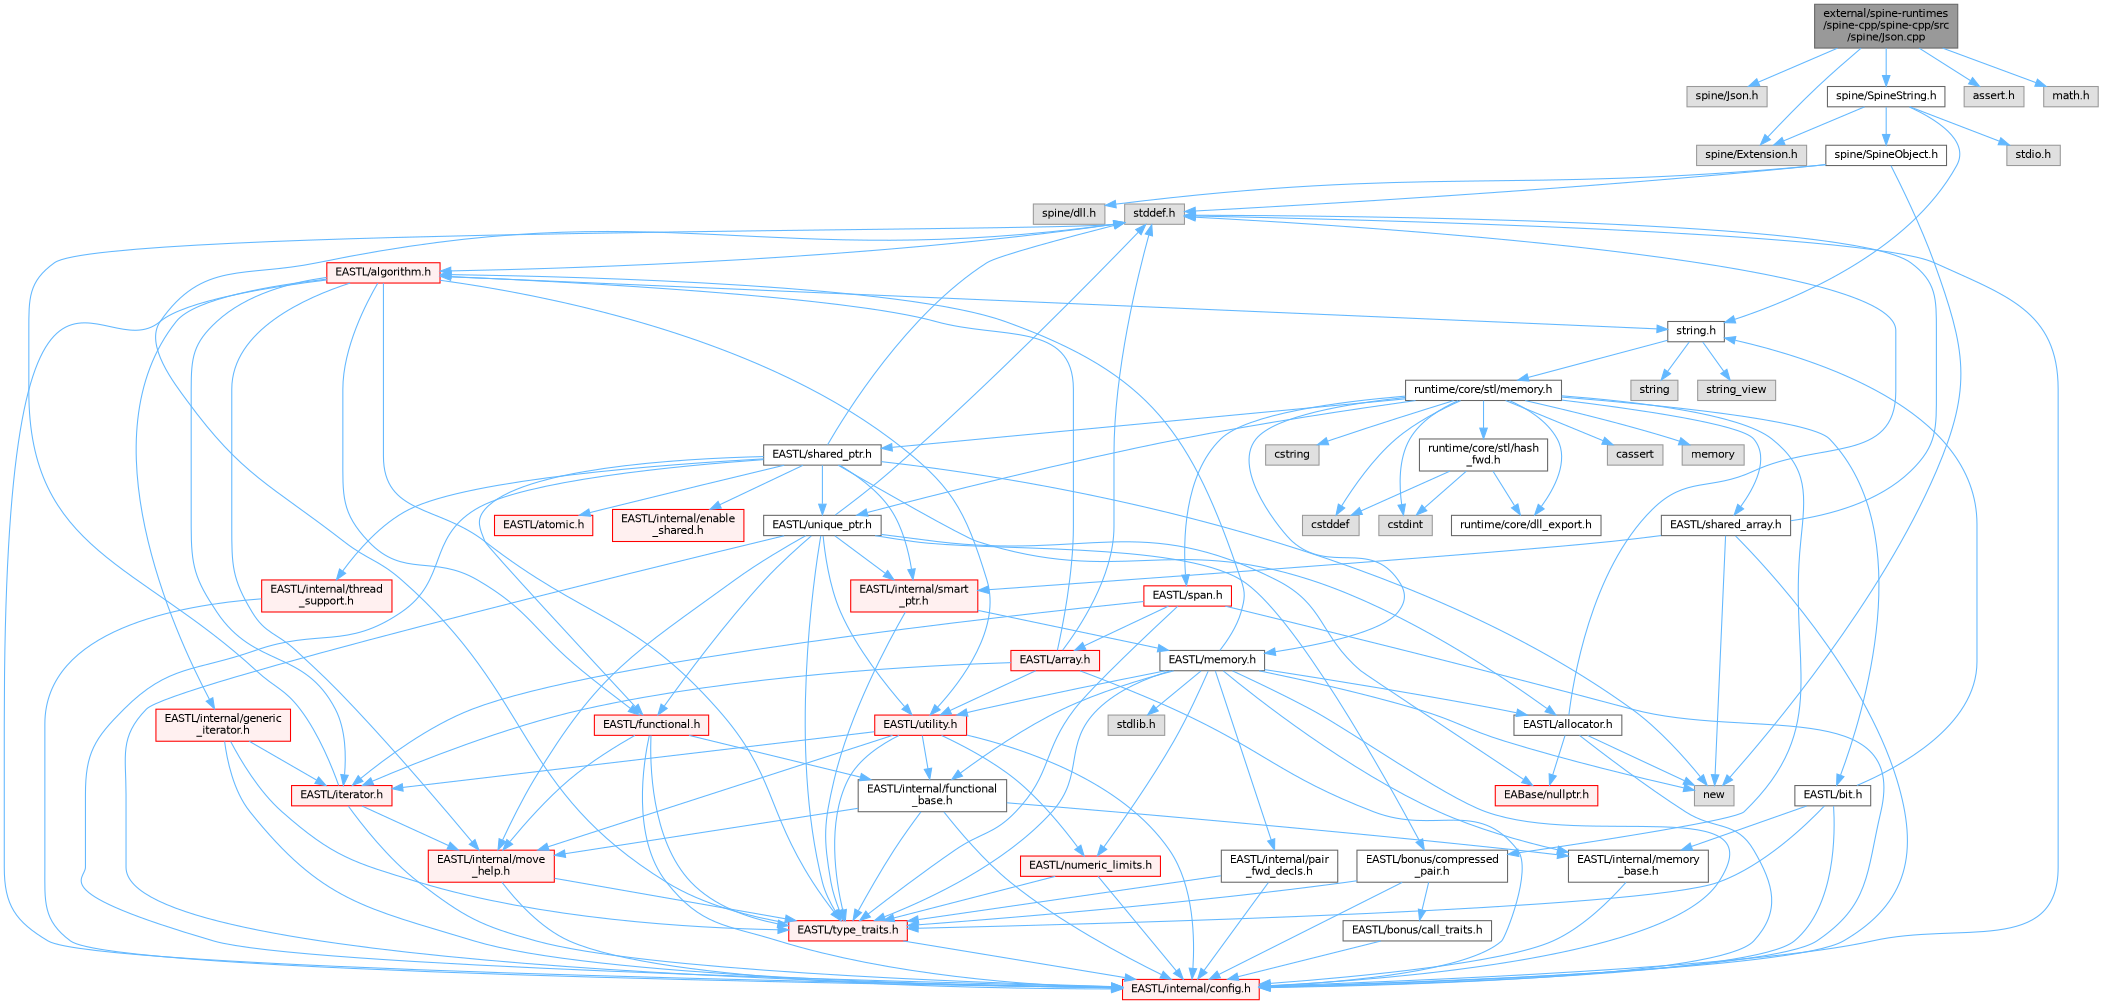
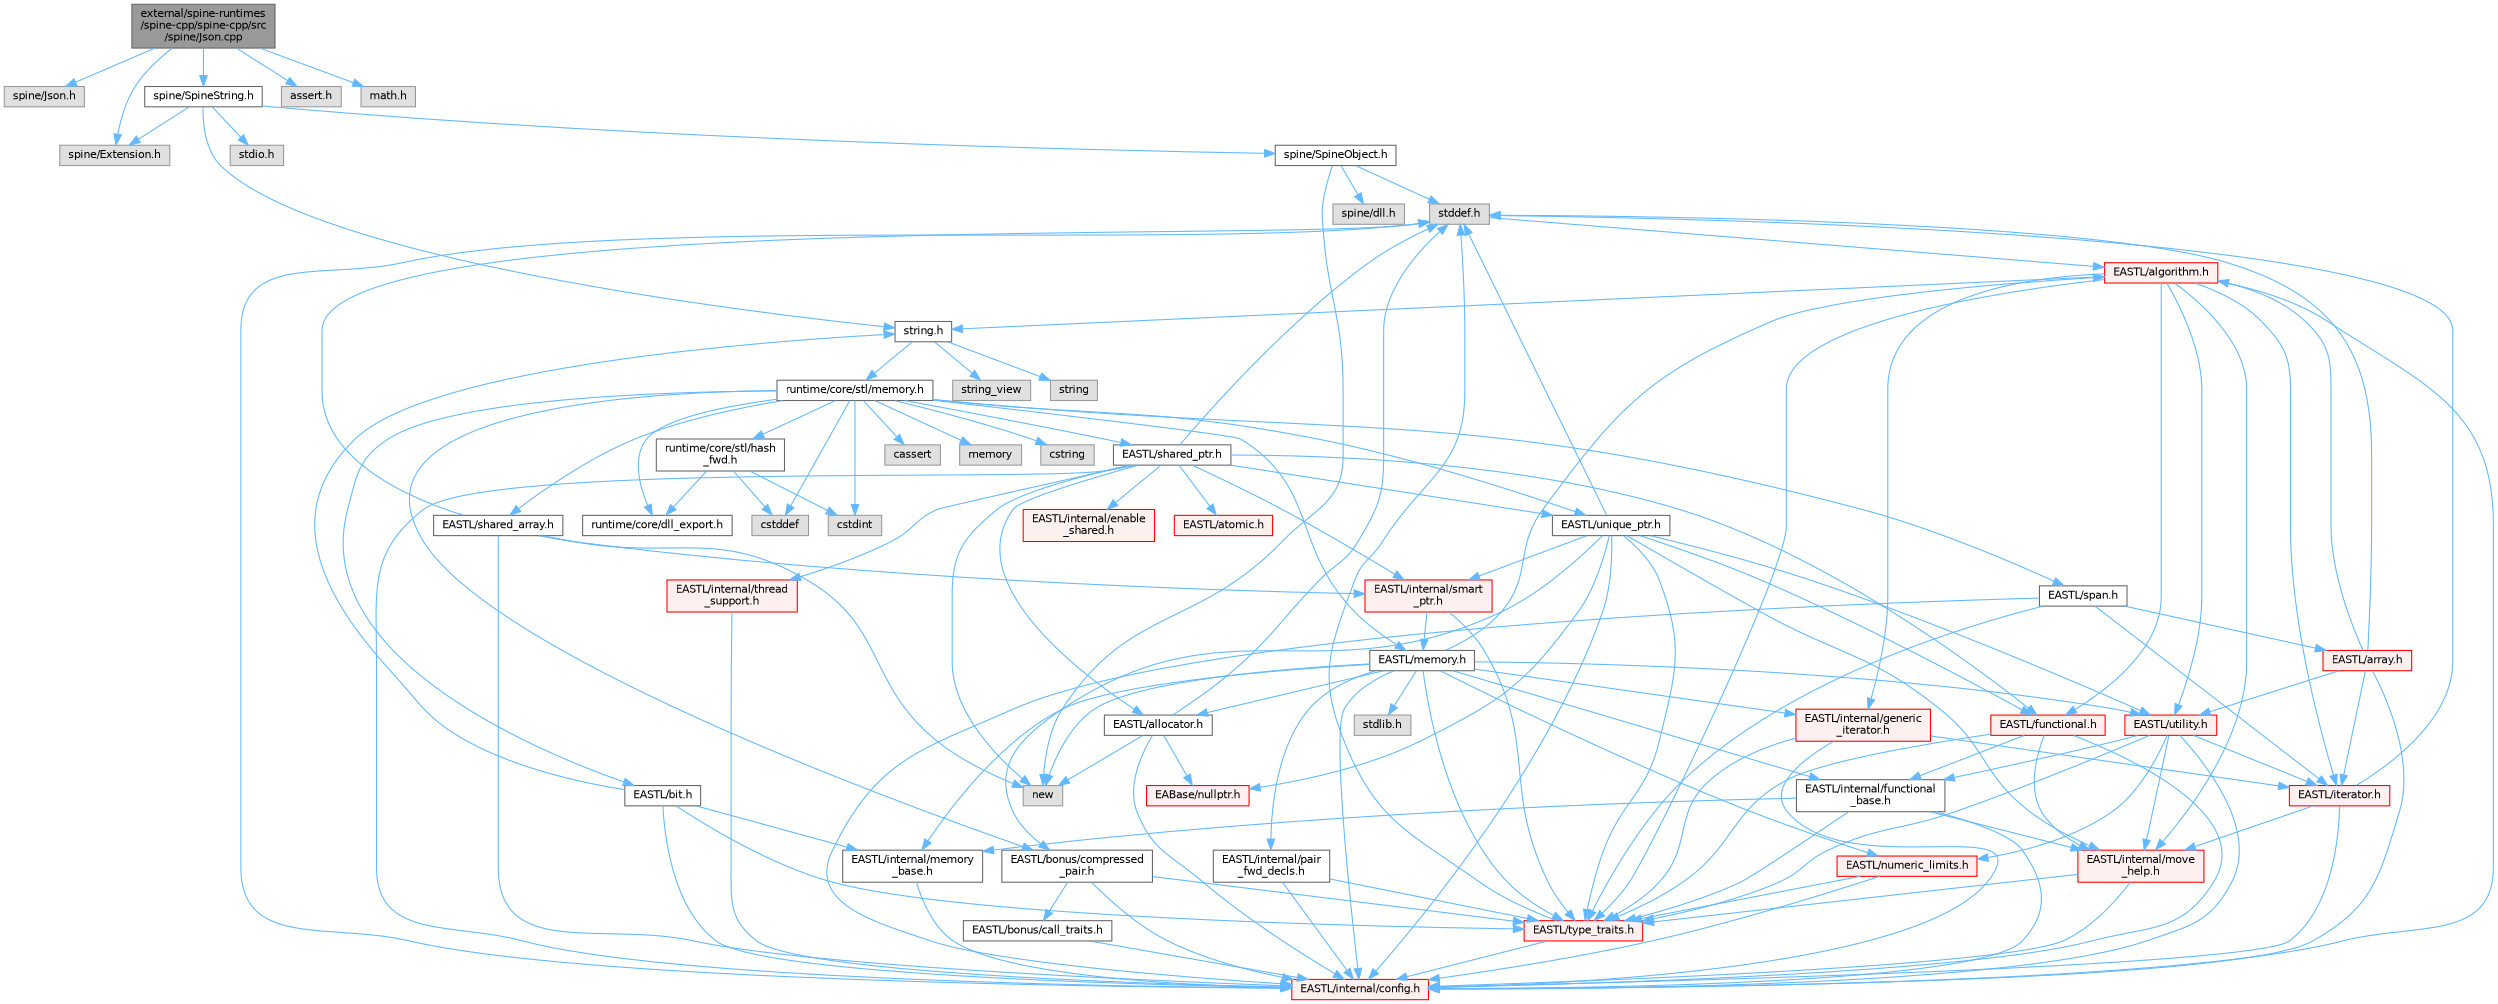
node "EASTL/span.h": color red -> grey40
edge "EASTL/memory.h" -> "EASTL/internal/generic _iterator.h": added
